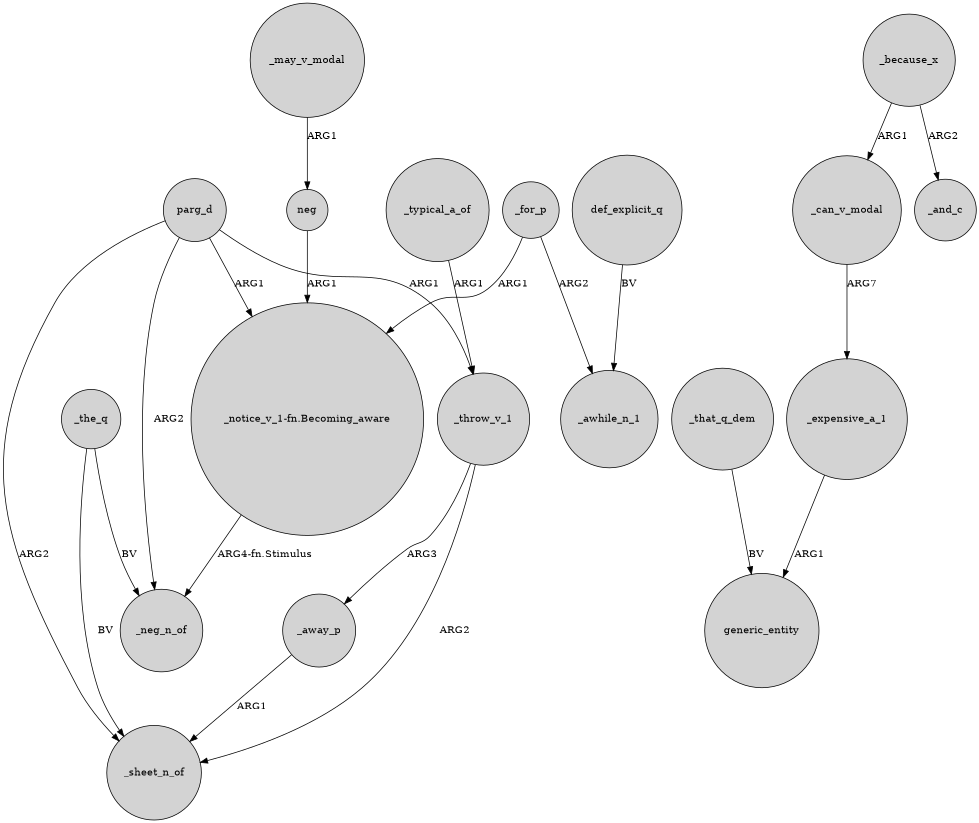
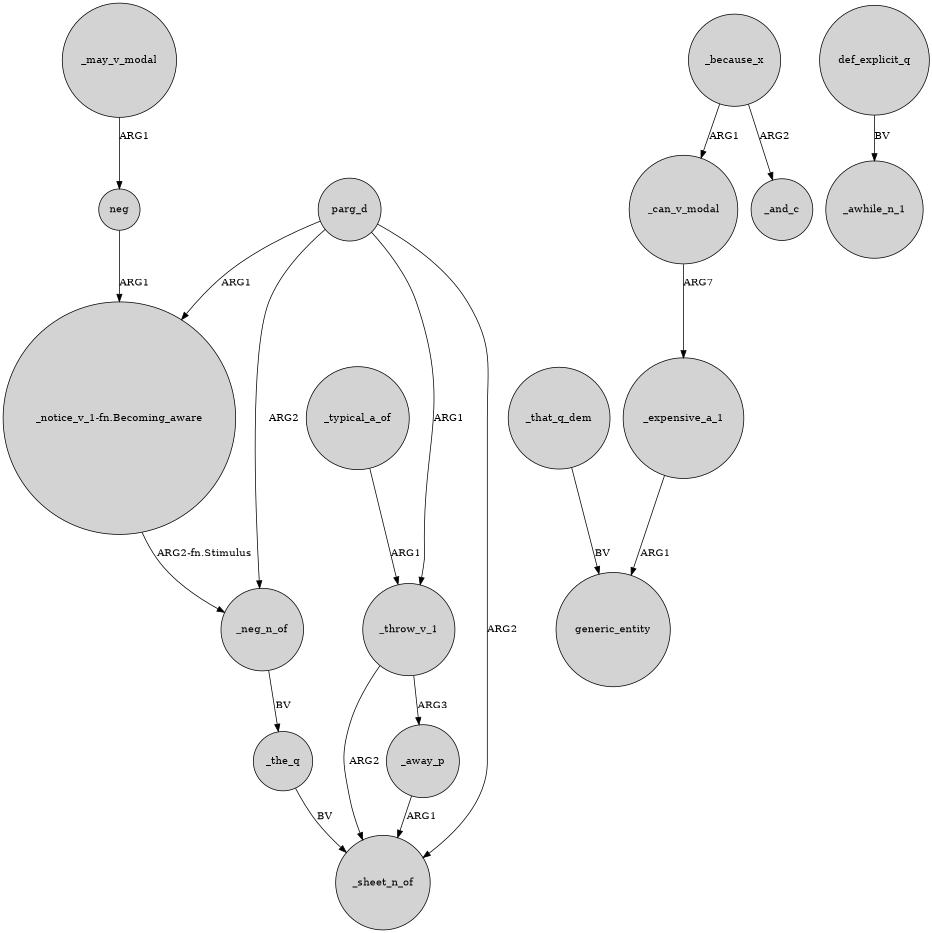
node "_for_p": removed
edge "_the_q" -> "_neg_n_of": reversed
edge "_notice_v_1-fn.Becoming_aware" -> "_neg_n_of": label "ARG4-fn.Stimulus" -> "ARG2-fn.Stimulus"
